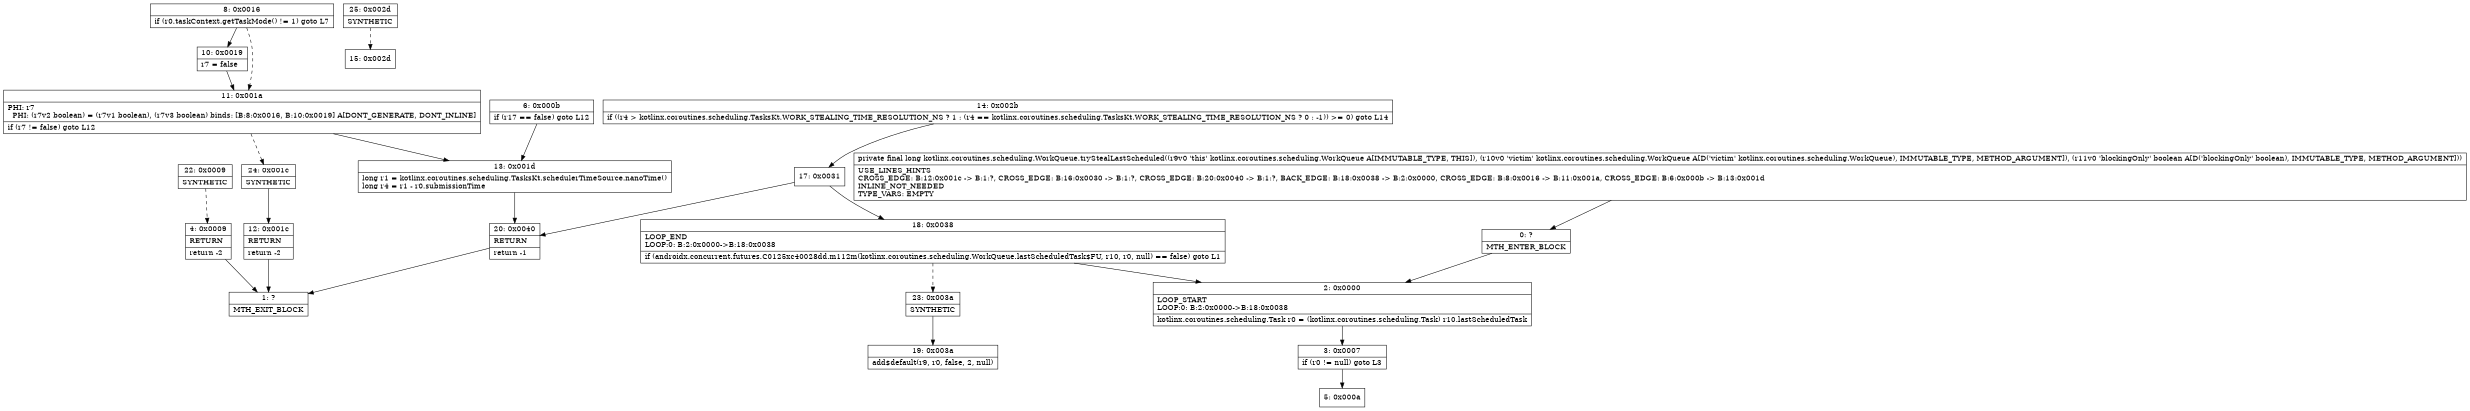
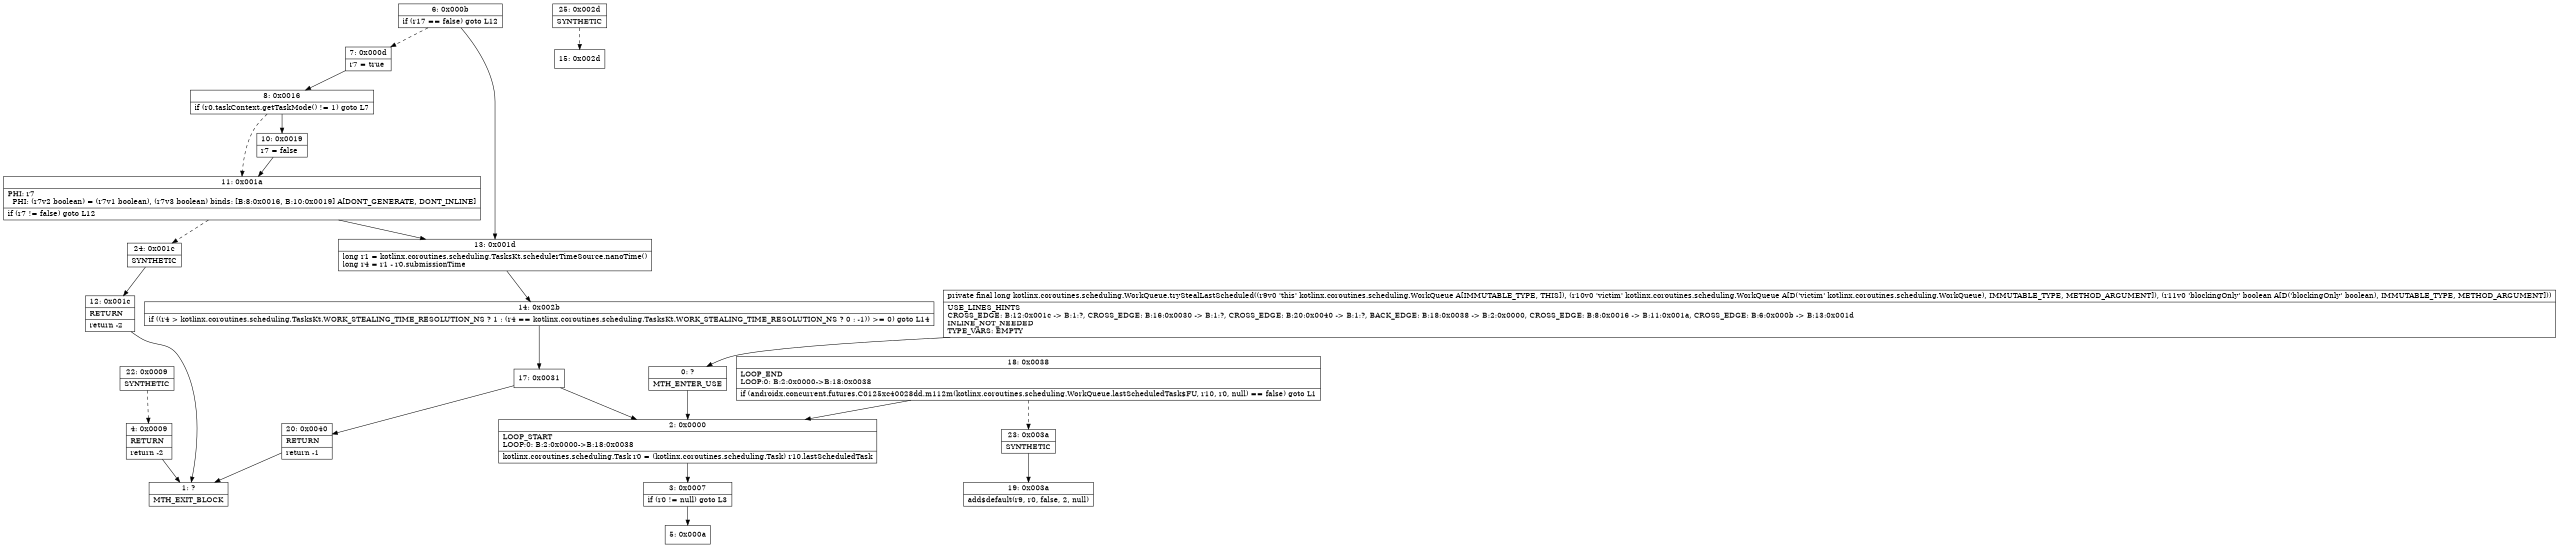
node "7: 0x000d": added
edge "17: 0x0031" -> "18: 0x0038": now "17: 0x0031" -> "2: 0x0000"
edge "13: 0x001d" -> "20: 0x0040": now "13: 0x001d" -> "14: 0x002b"
node "0: ?": text "MTH_ENTER_BLOCK" -> "MTH_ENTER_USE"
